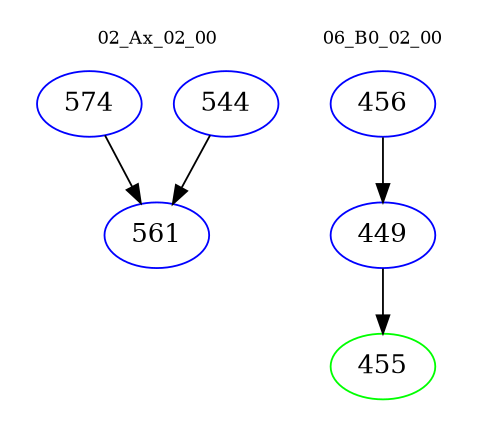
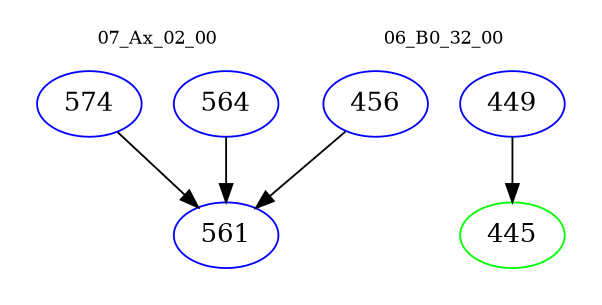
cluster "02_Ax_02_00": label "02_Ax_02_00" -> "07_Ax_02_00"
cluster "06_B0_02_00": label "06_B0_02_00" -> "06_B0_32_00"
node "544": label "544" -> "564"
edge "456" -> "449": now "456" -> "561"
node "455": label "455" -> "445"
